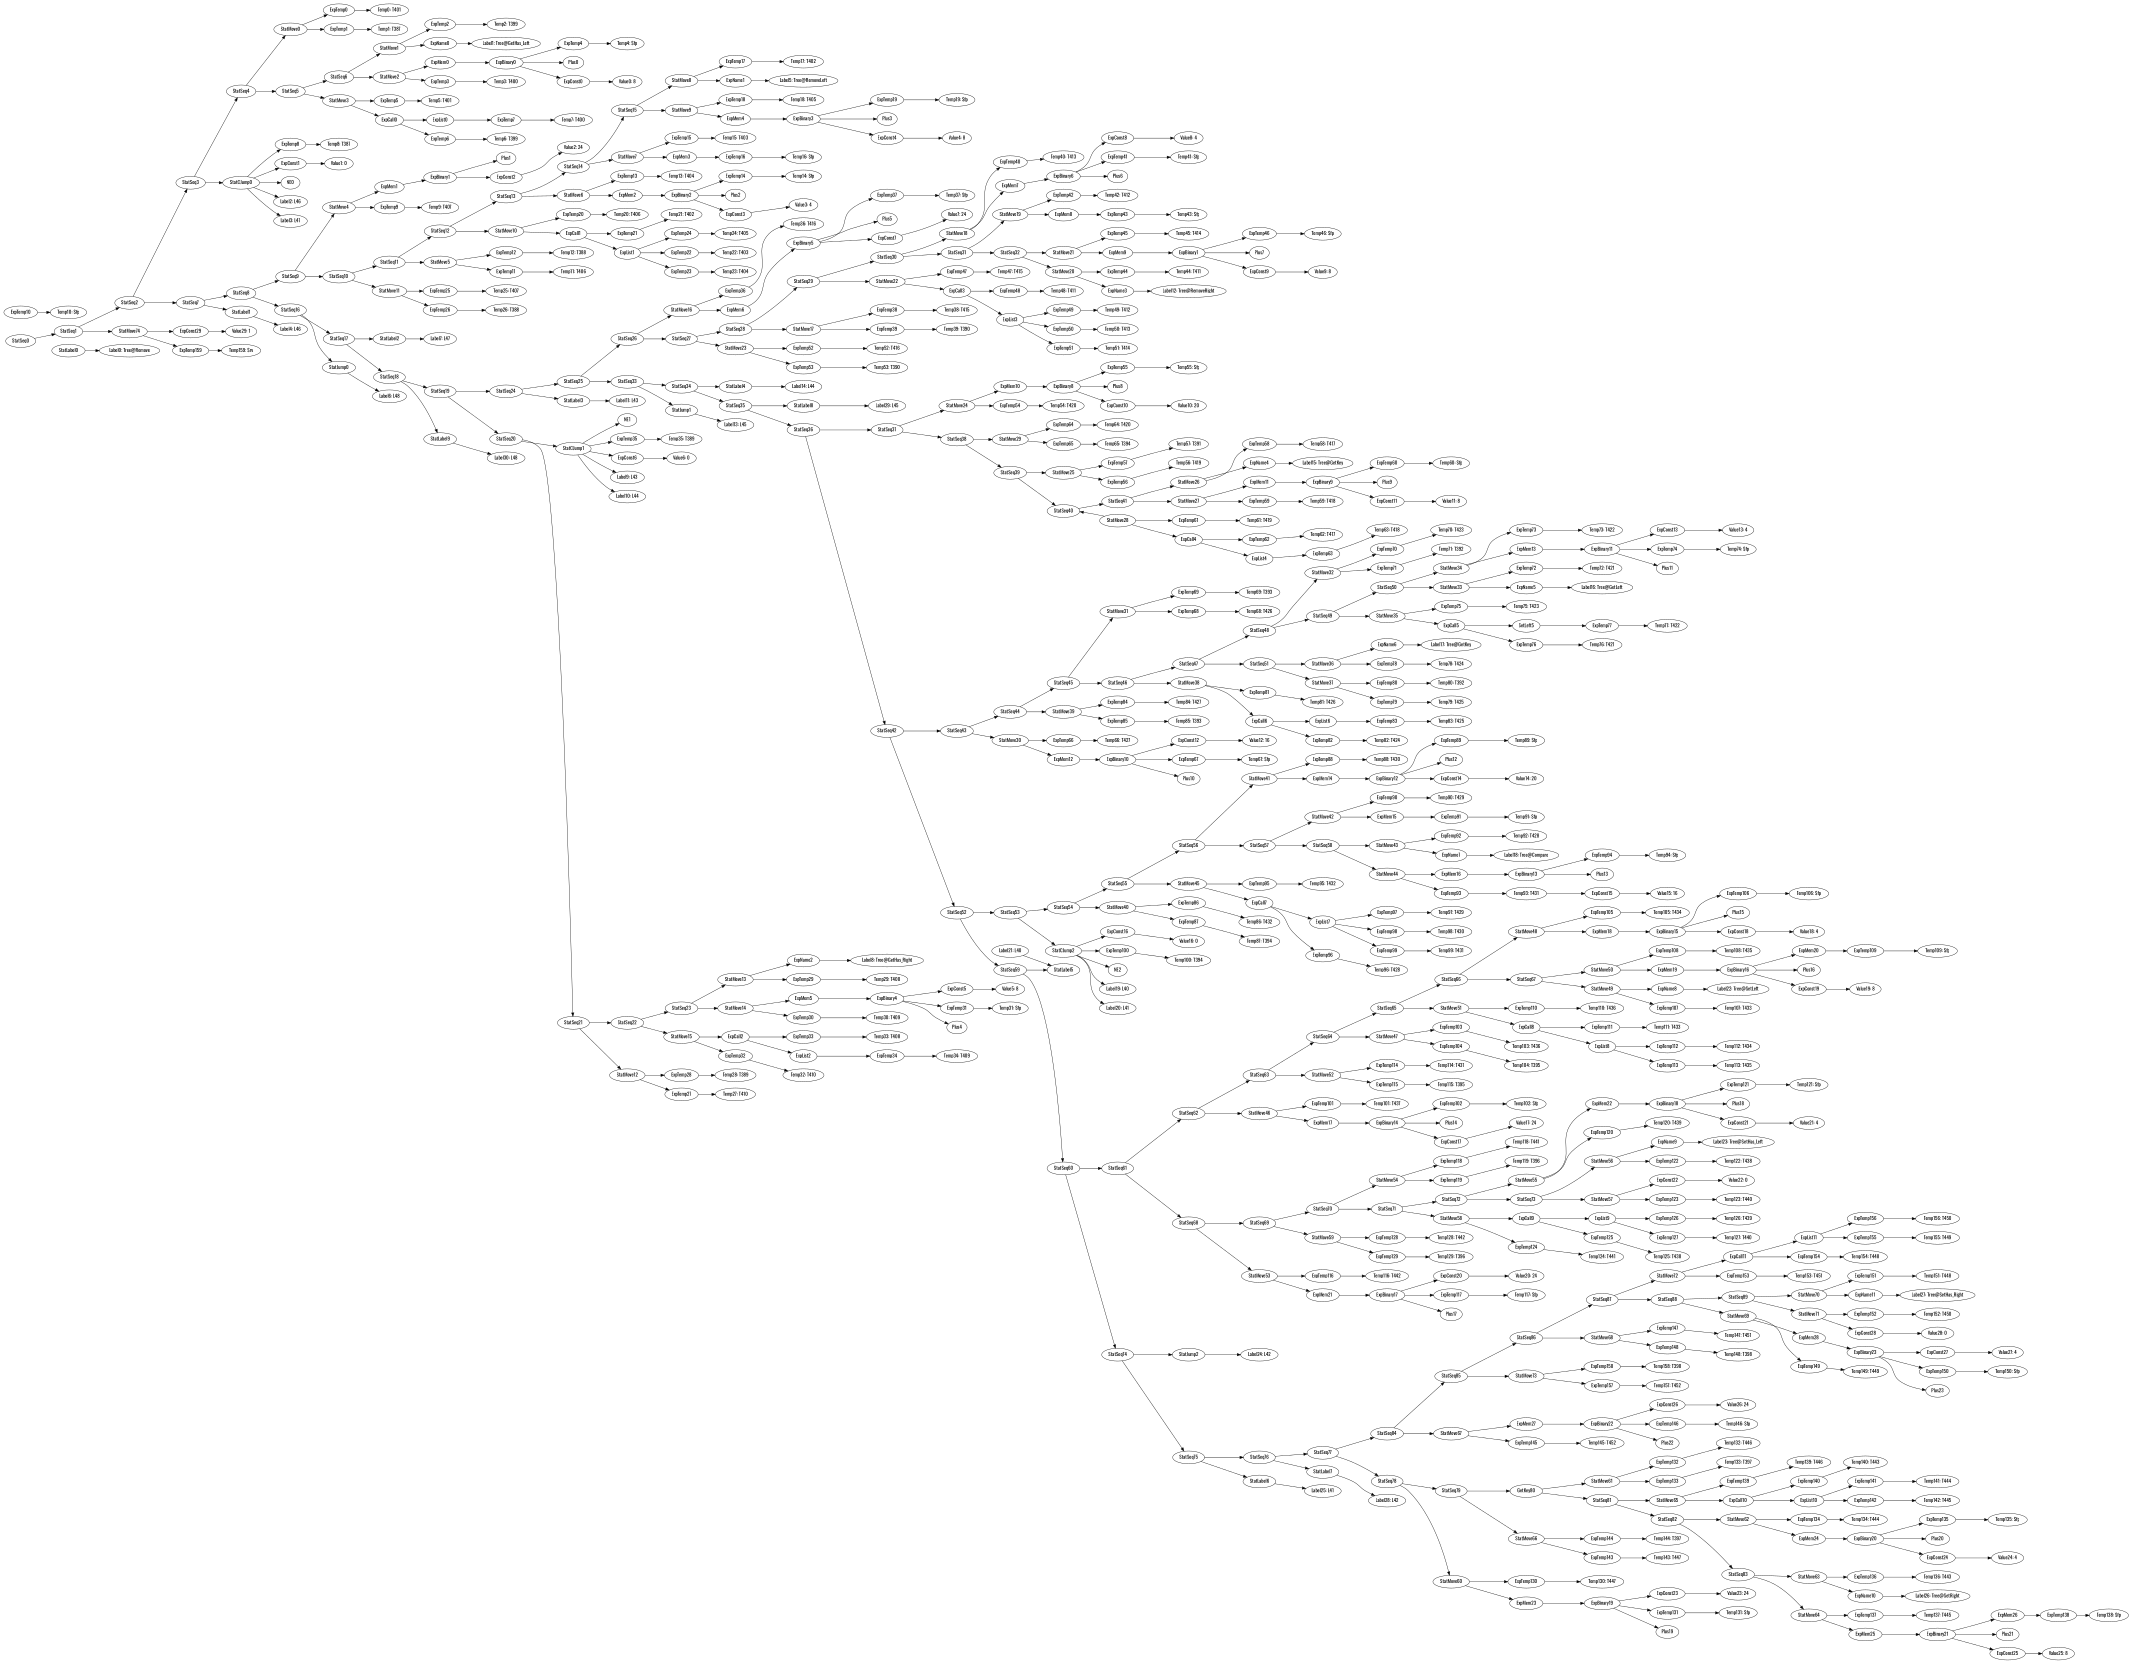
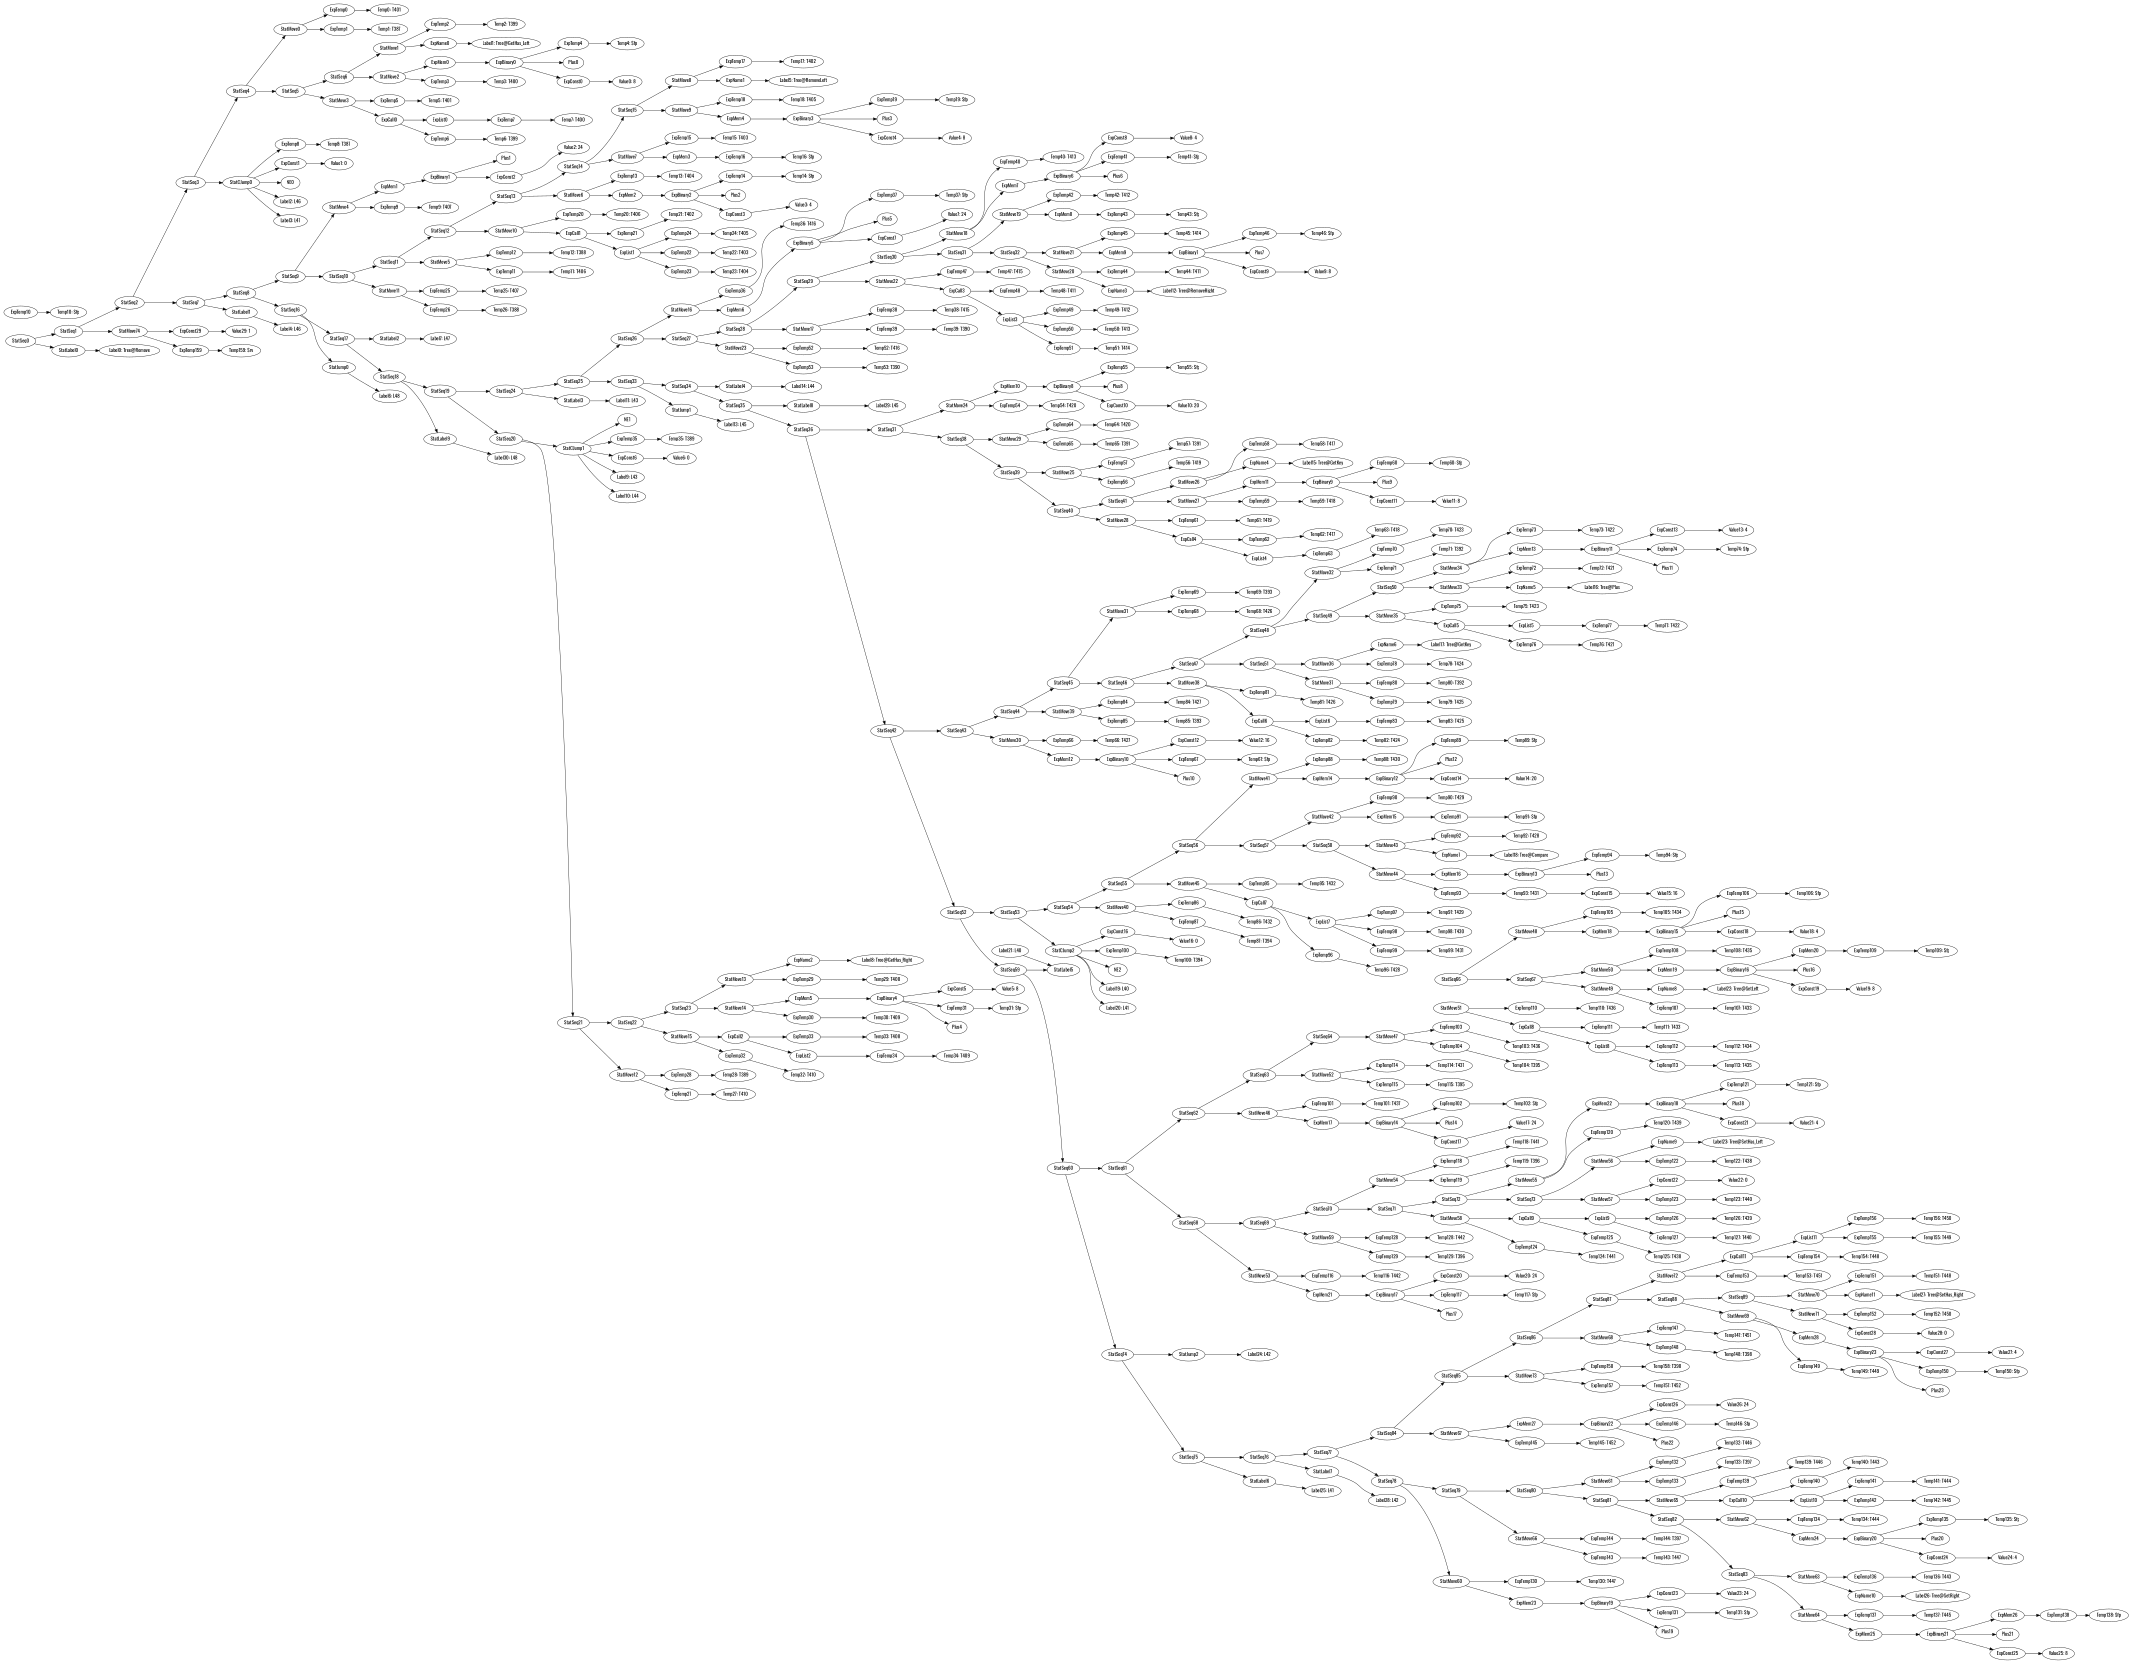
edge "StatSeq0" -> "StatLabel0": added
node "Temp65: T394": label "Temp65: T394" -> "Temp65: T391"
edge "StatMove28" -> "StatSeq40": reversed
node "Label16: Tree@GetLeft": label "Label16: Tree@GetLeft" -> "Label16: Tree@Plus"
node "SetLeft5": label "SetLeft5" -> "ExpList5"
node "StatSeq65": removed
node "GetKey80": label "GetKey80" -> "StatSeq80"
